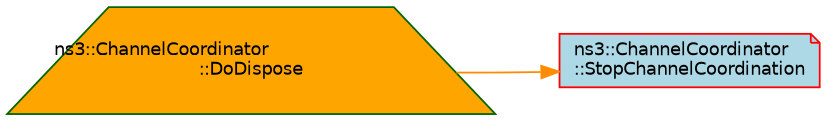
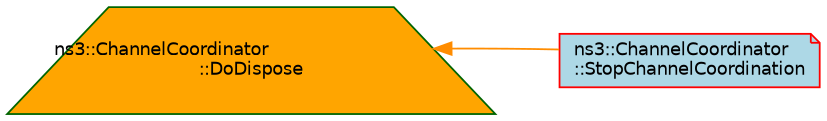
edge "ns3::ChannelCoordinator ::DoDispose" -> "ns3::ChannelCoordinator ::StopChannelCoordination": reversed
